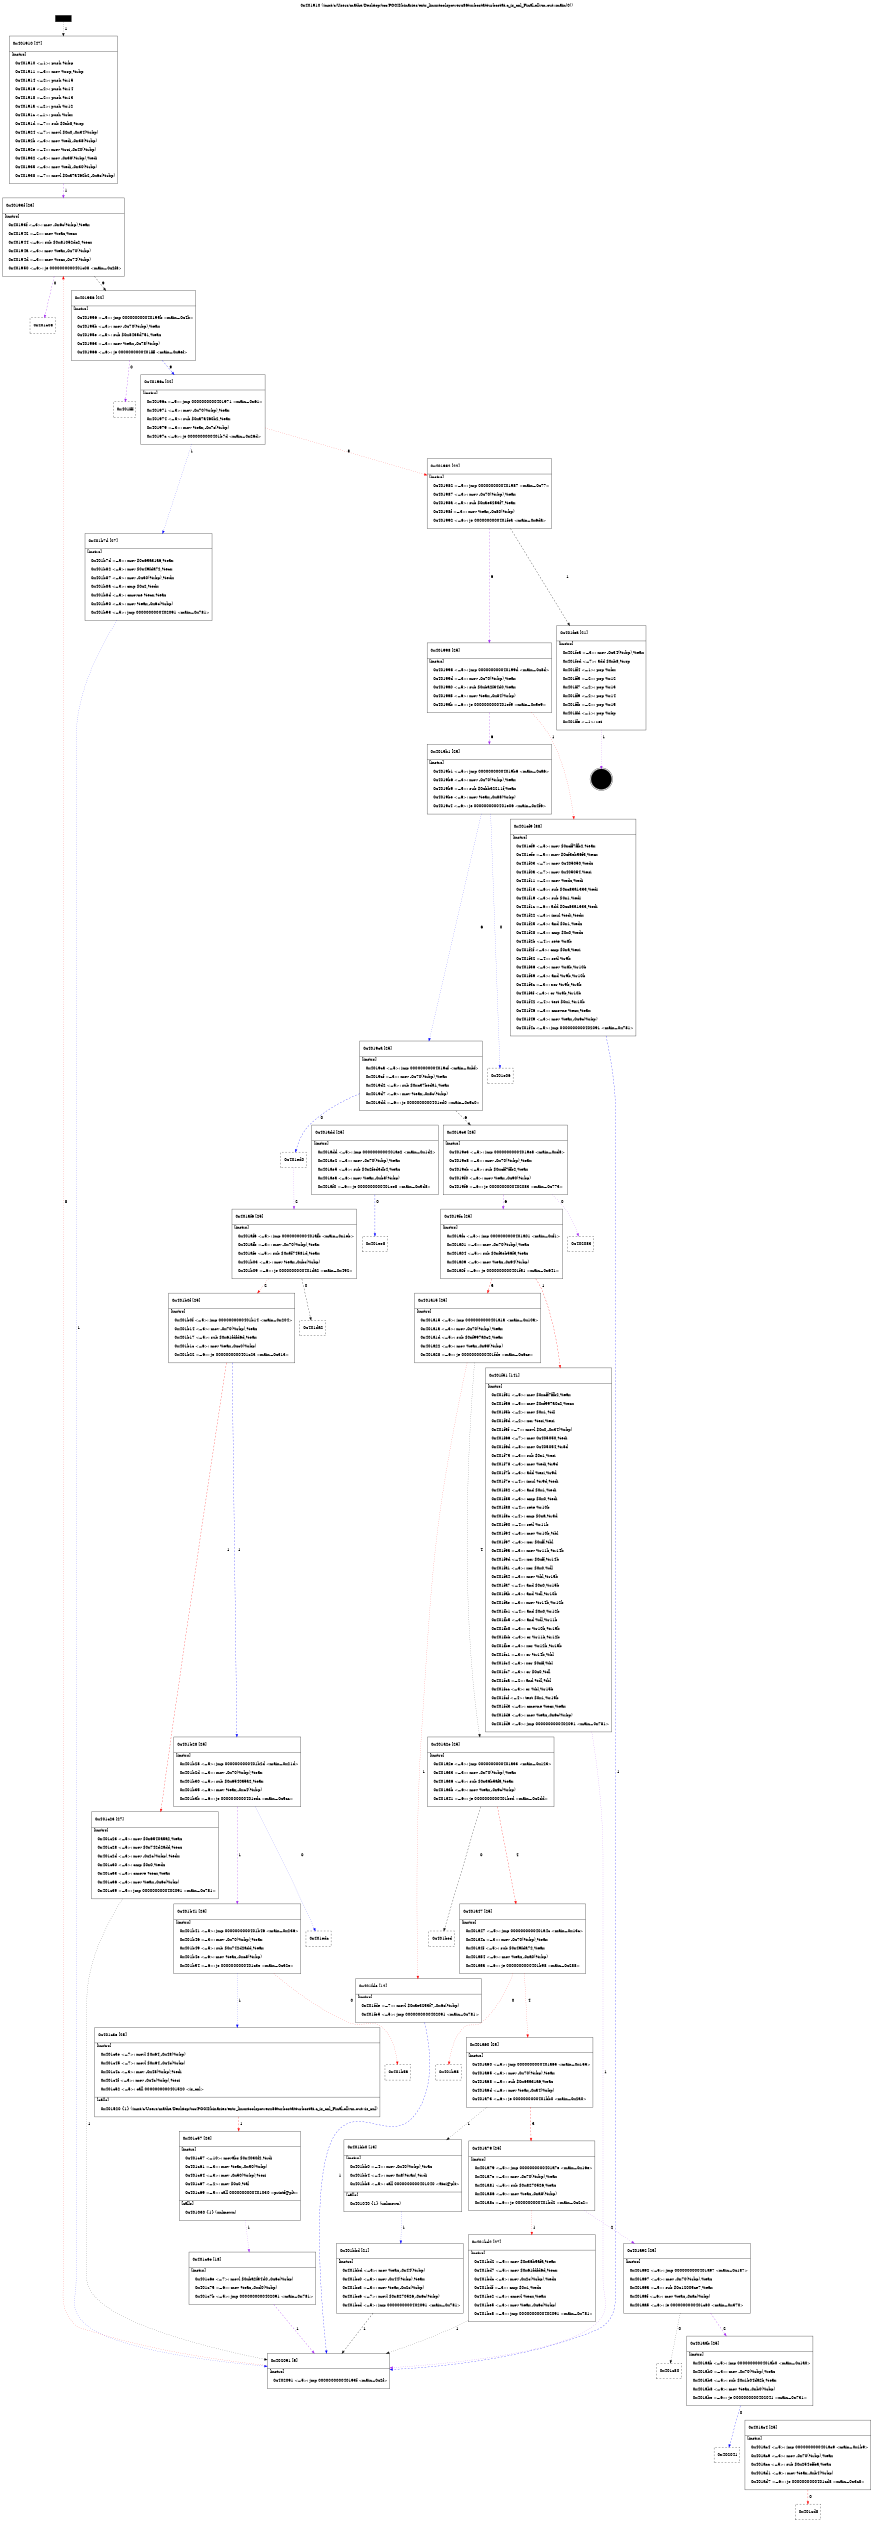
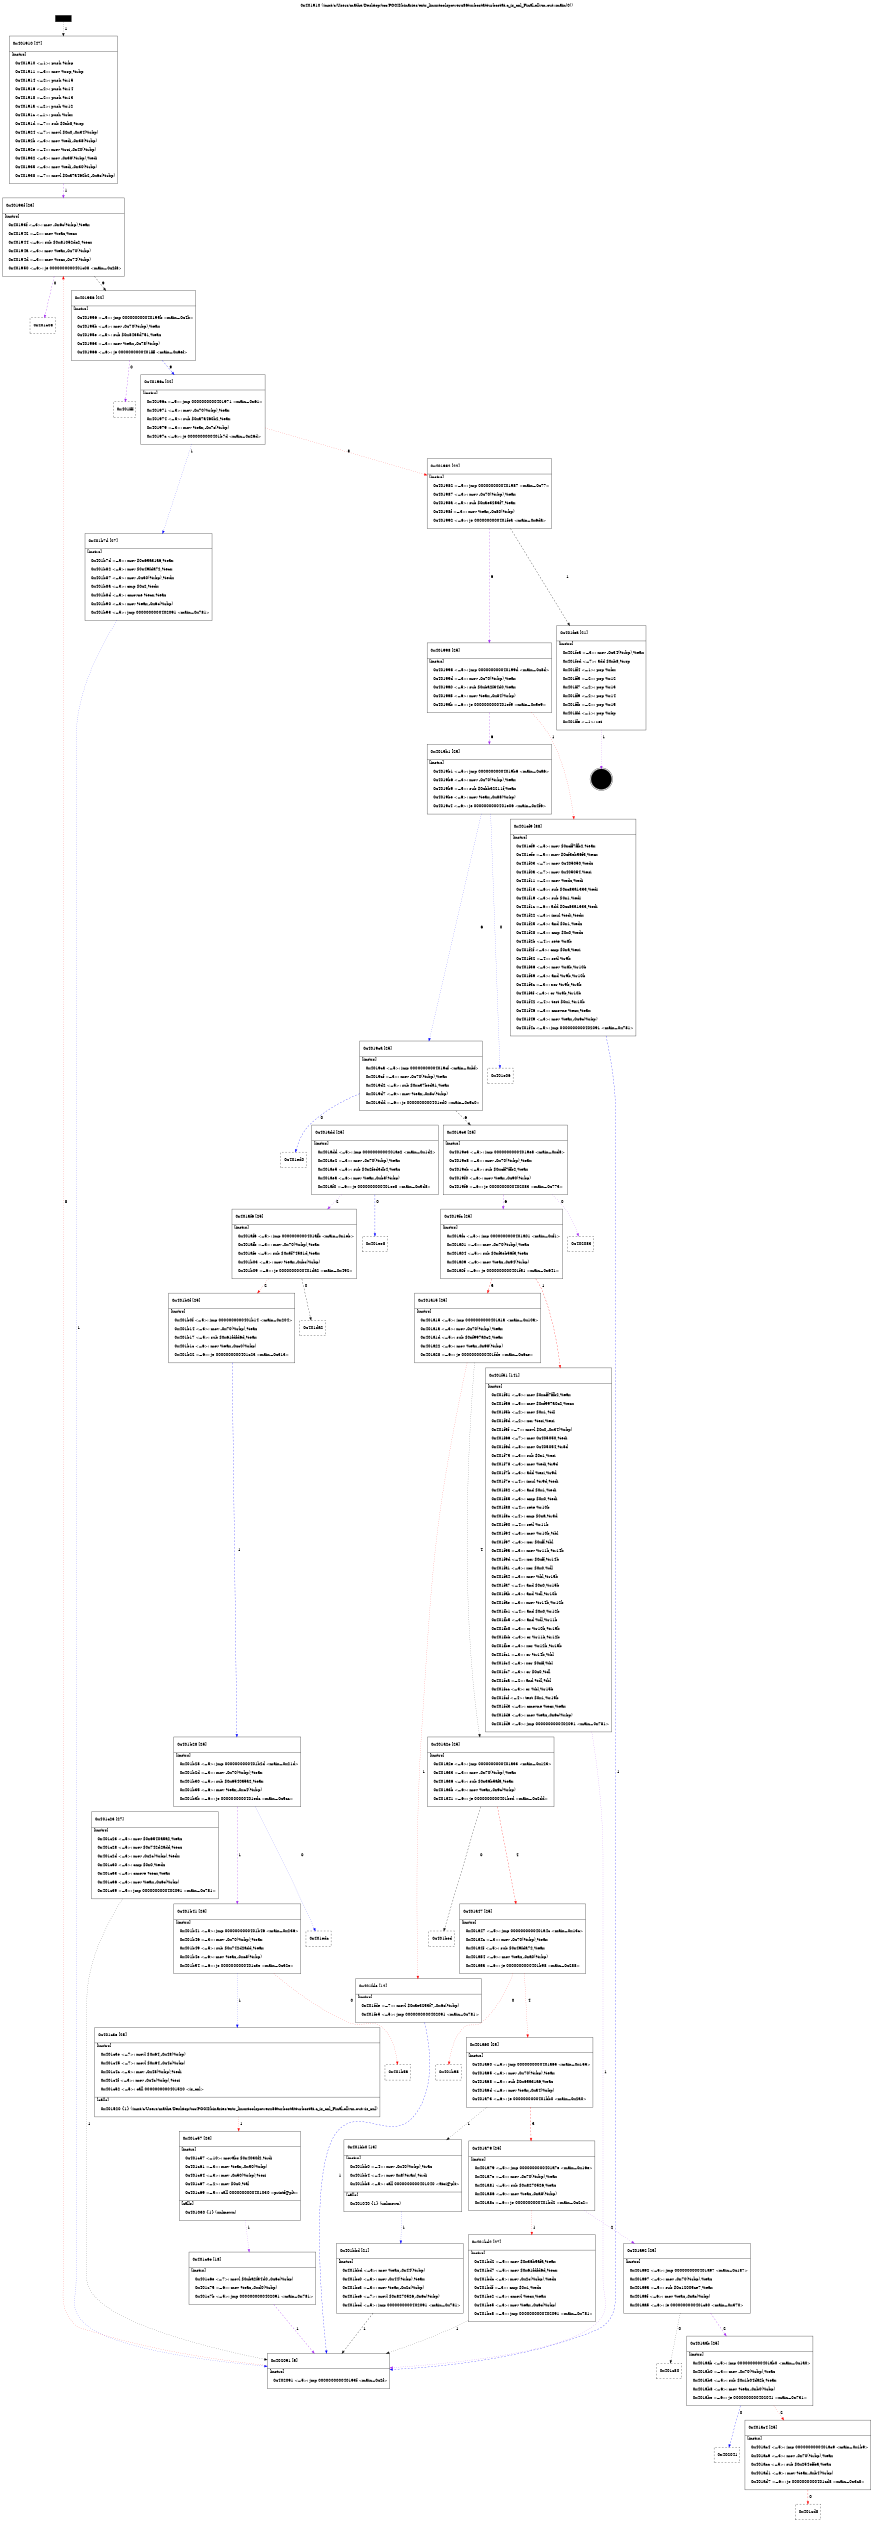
edge "0x401ed0" -> "0x401af6 [25]": now "0x401add [25]" -> "0x401af6 [25]"
edge "0x401b0f [25]" -> "0x401c23 [27]": removed, label "1"
edge "0x401c3e [25]" -> "0x401c57 [23]": style dashed -> dotted
edge "0x401aab [25]" -> "0x401ac4 [25]": added, label "2"
